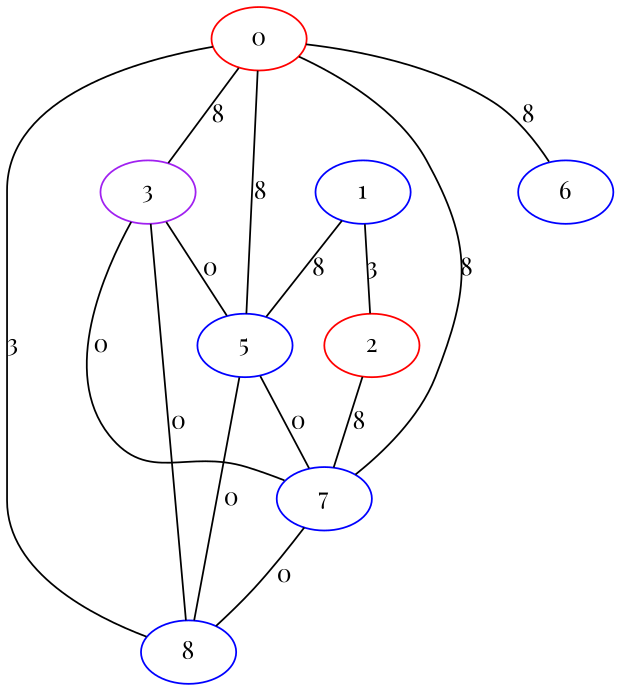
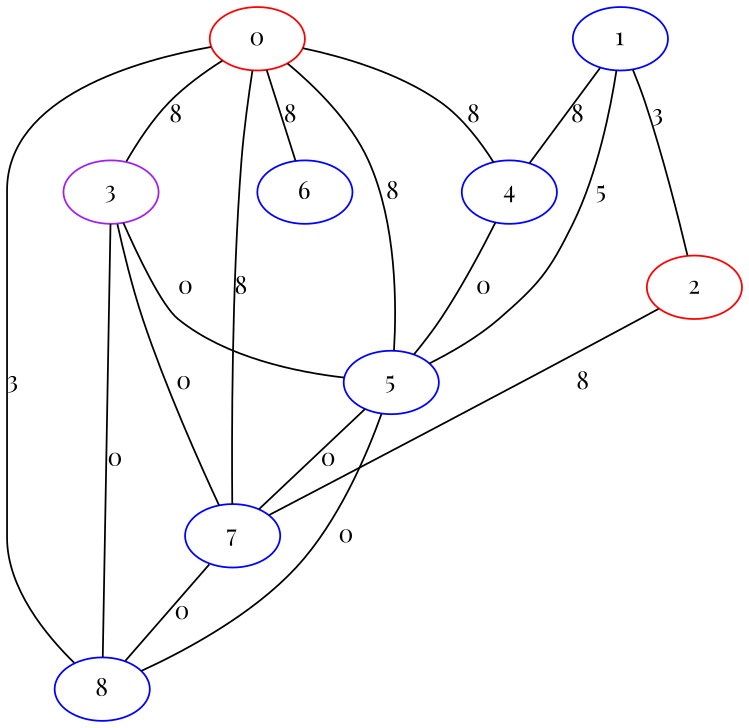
node "4": added
edge "1" -- "5": label "8" -> "5"
